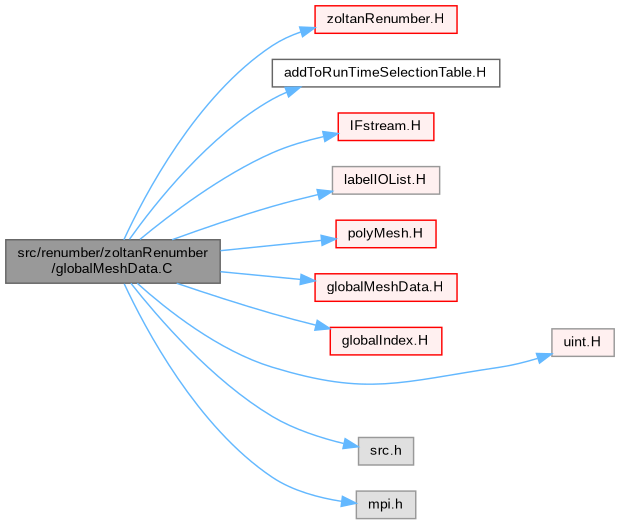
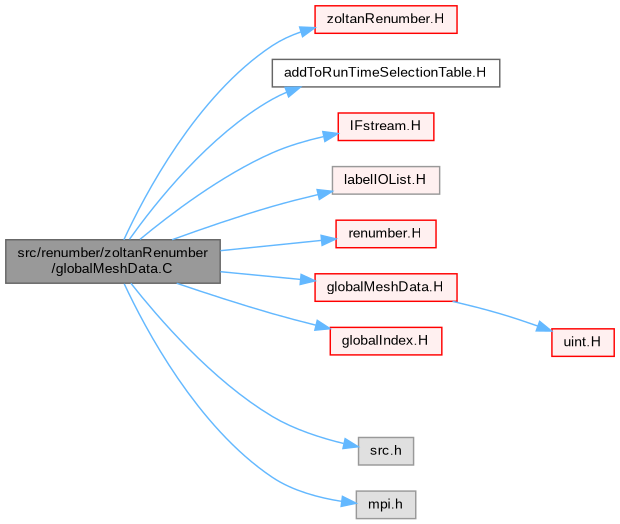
node "polyMesh.H": label "polyMesh.H" -> "renumber.H"
node "uint.H": color grey60 -> red
edge "src/renumber/zoltanRenumber /globalMeshData.C" -> "uint.H": now "globalMeshData.H" -> "uint.H"
